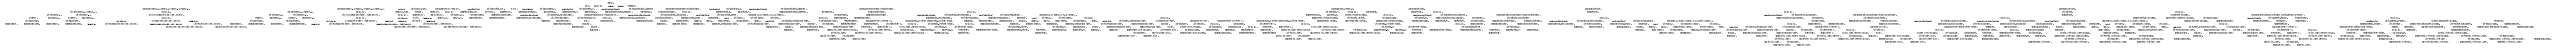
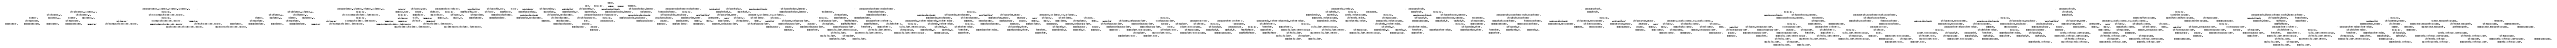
node "(IDENTIFIER,fileToRemove,fileToRemove.getAbsolutePath())": removed
